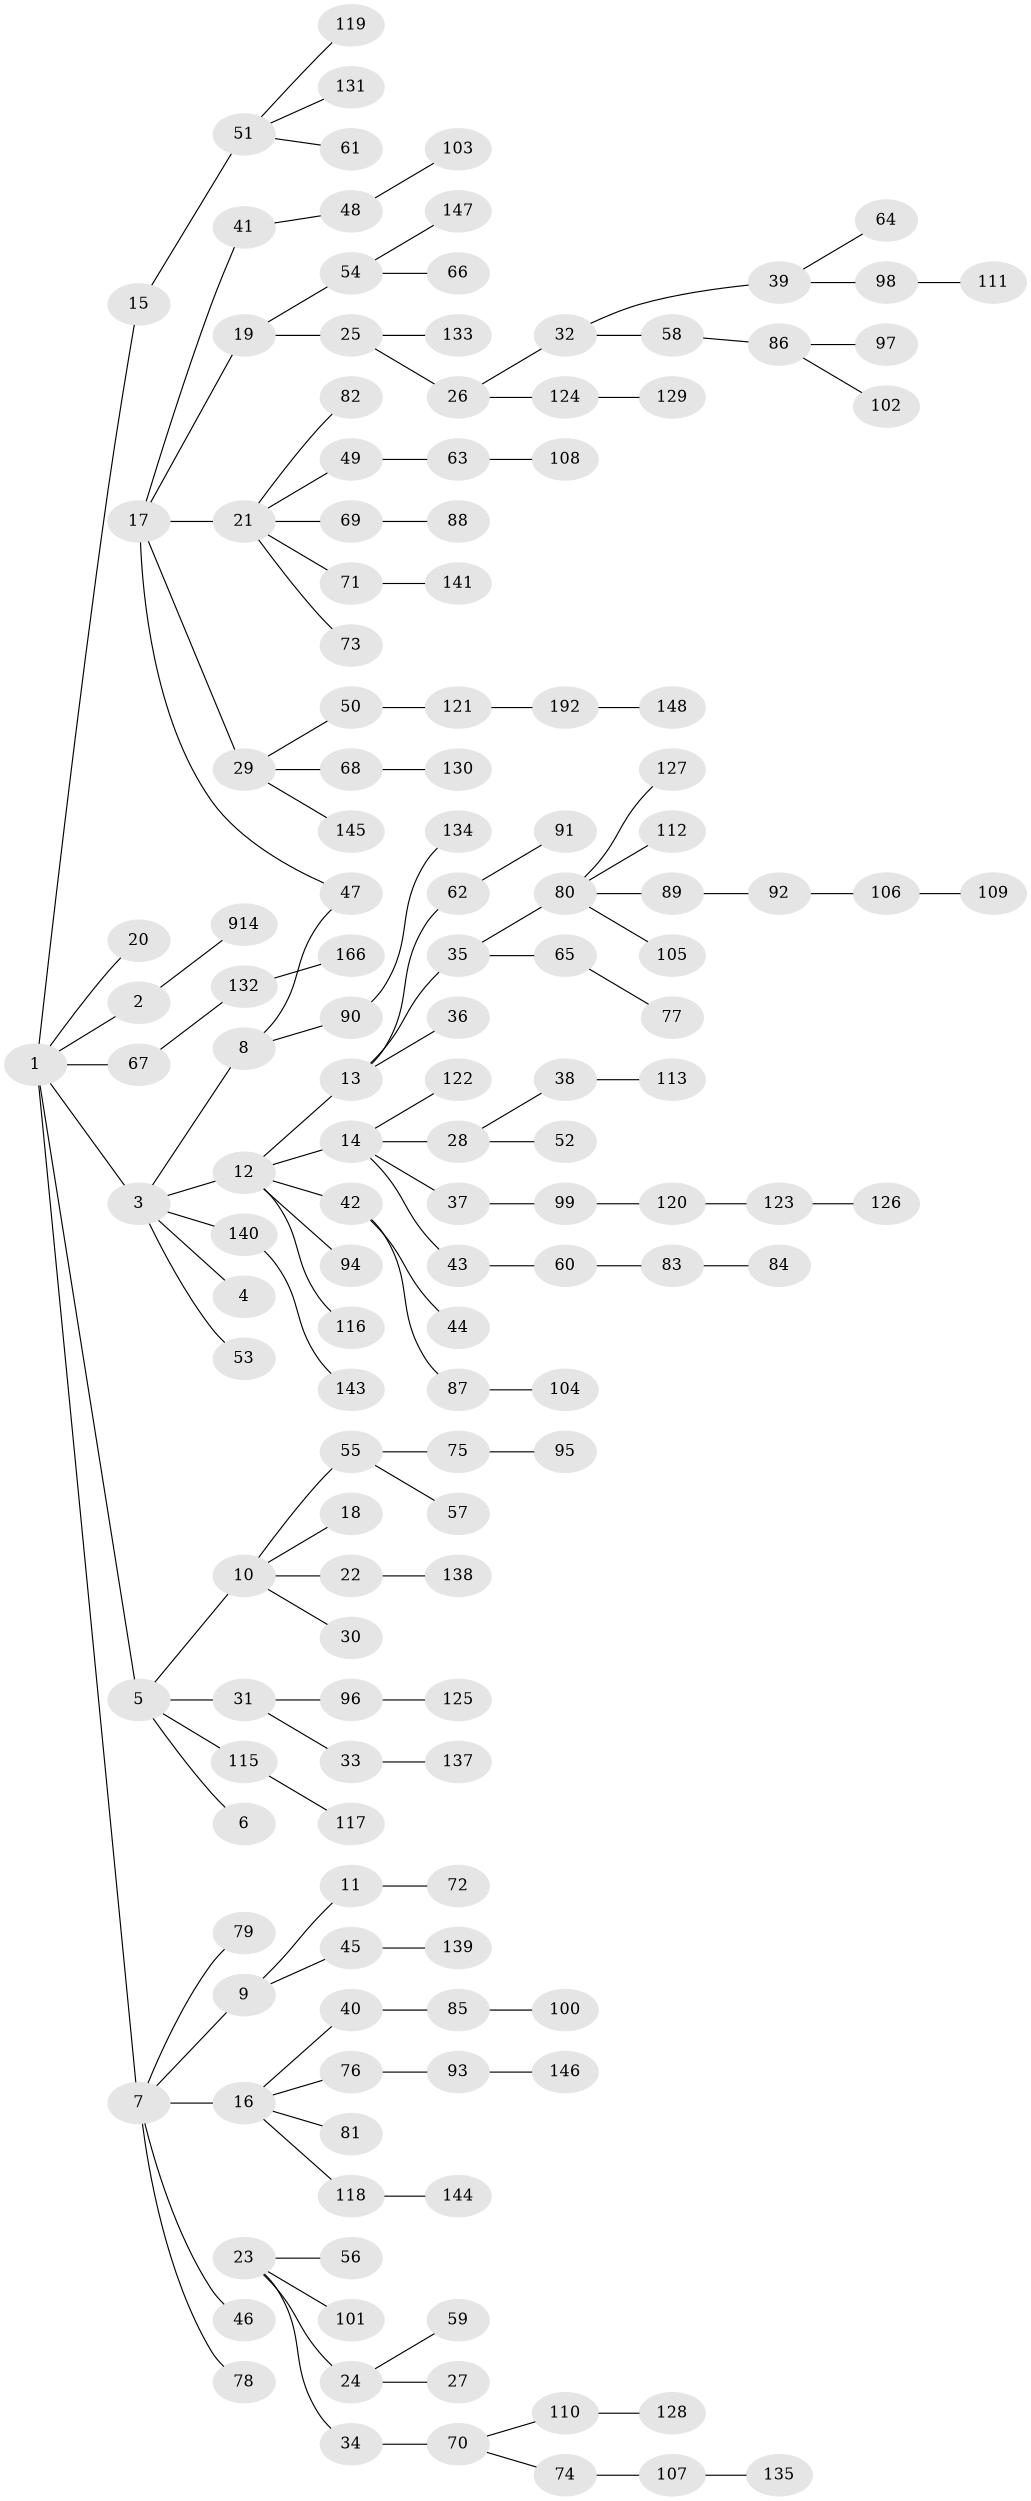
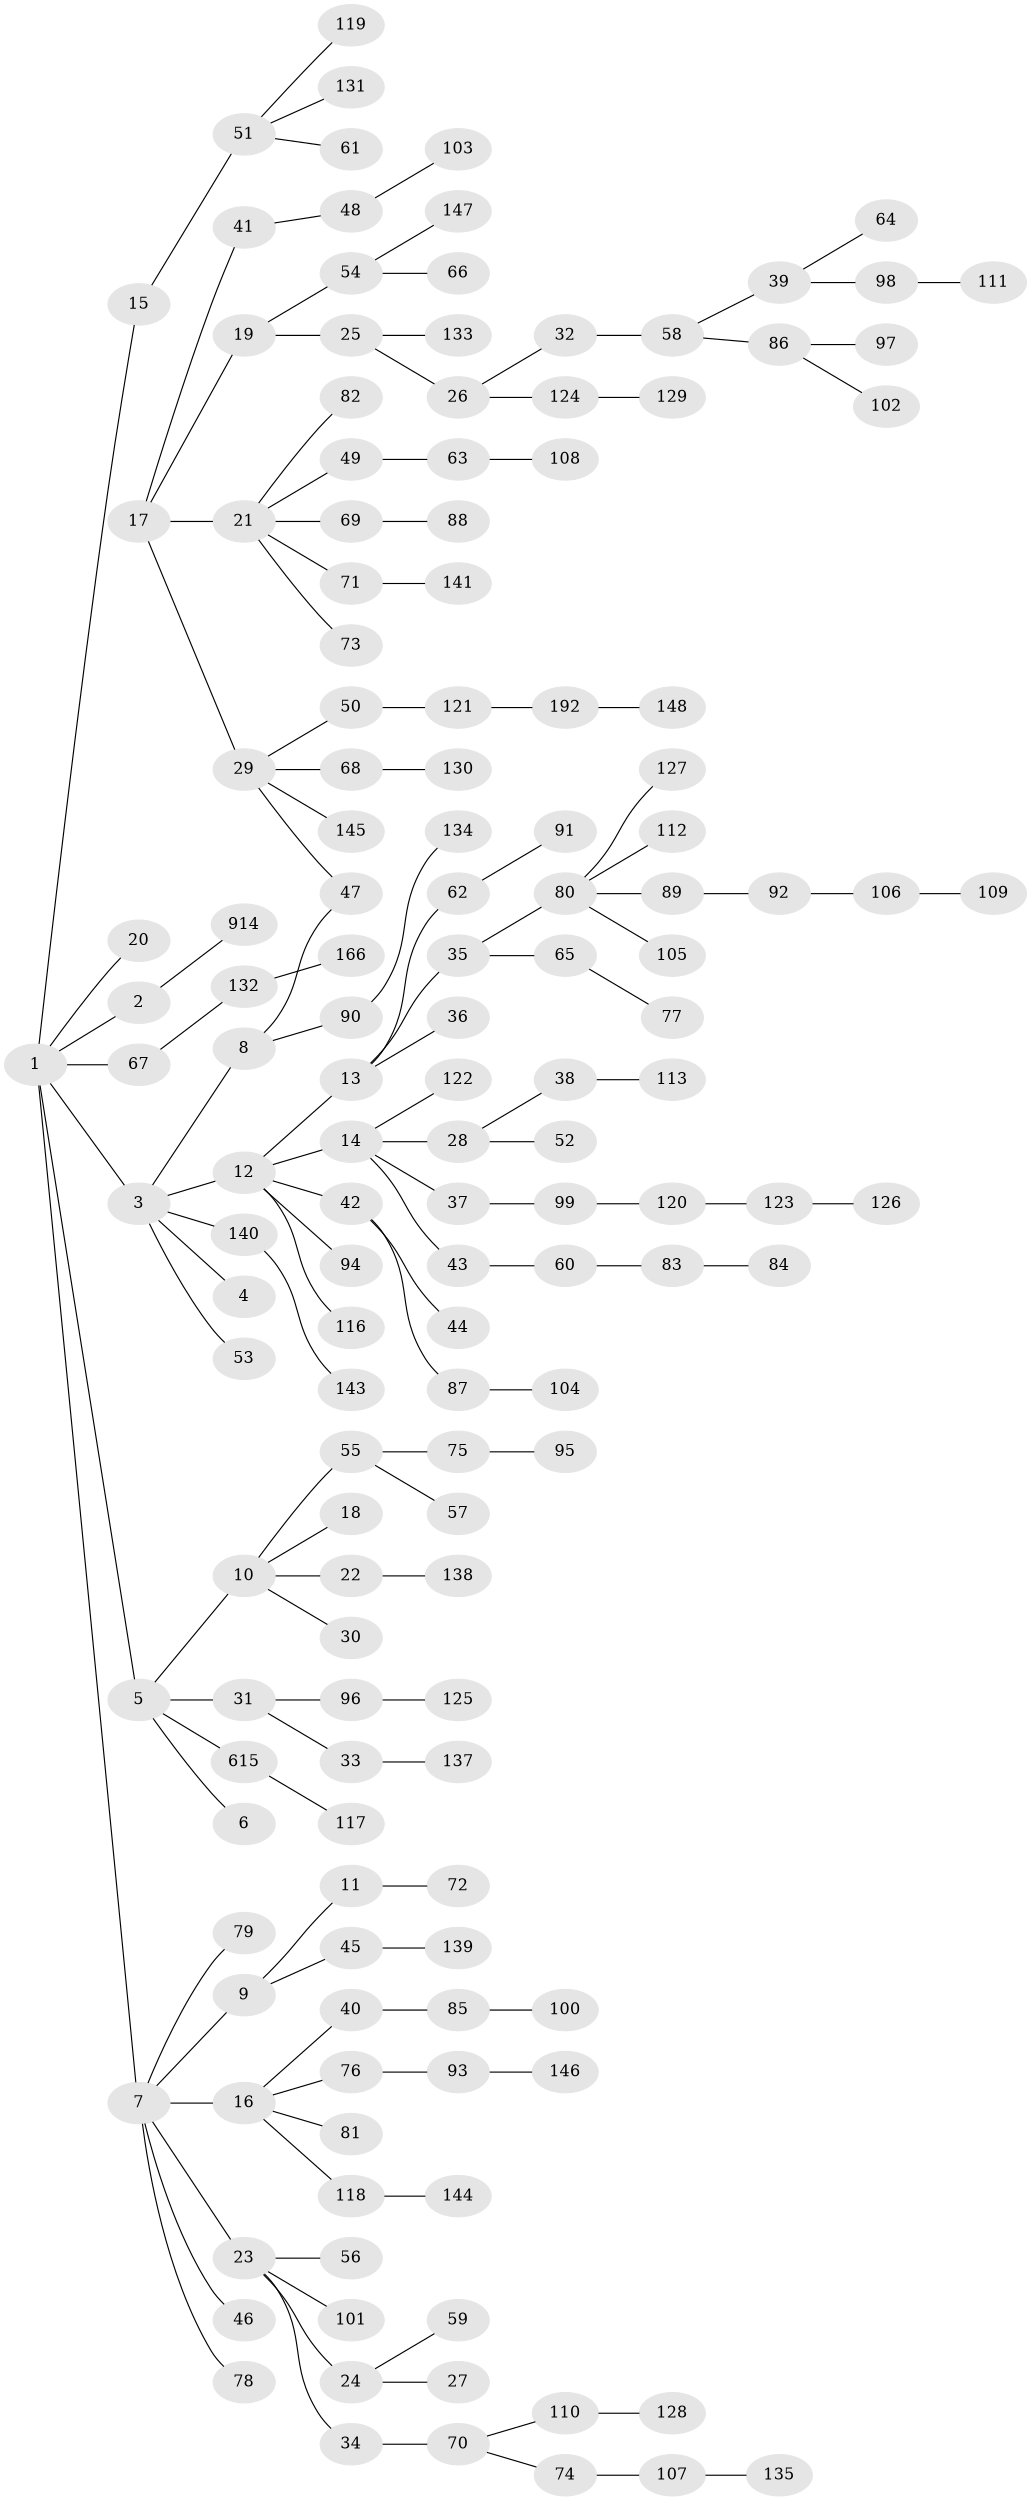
edge "39" -- "32": now "39" -- "58"
edge "17" -- "47": now "29" -- "47"
node "115": label "115" -> "615"
edge "7" -- "23": added
